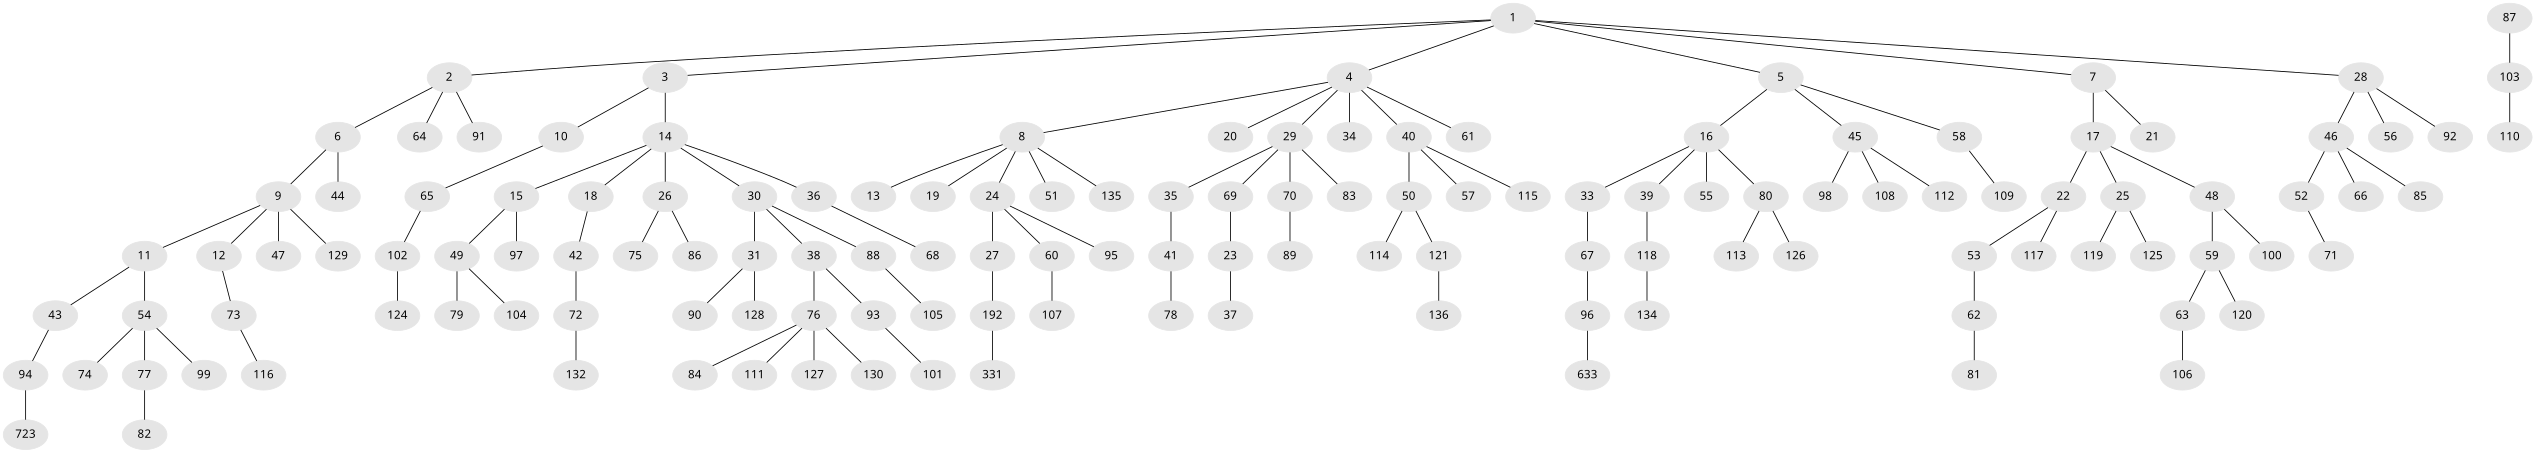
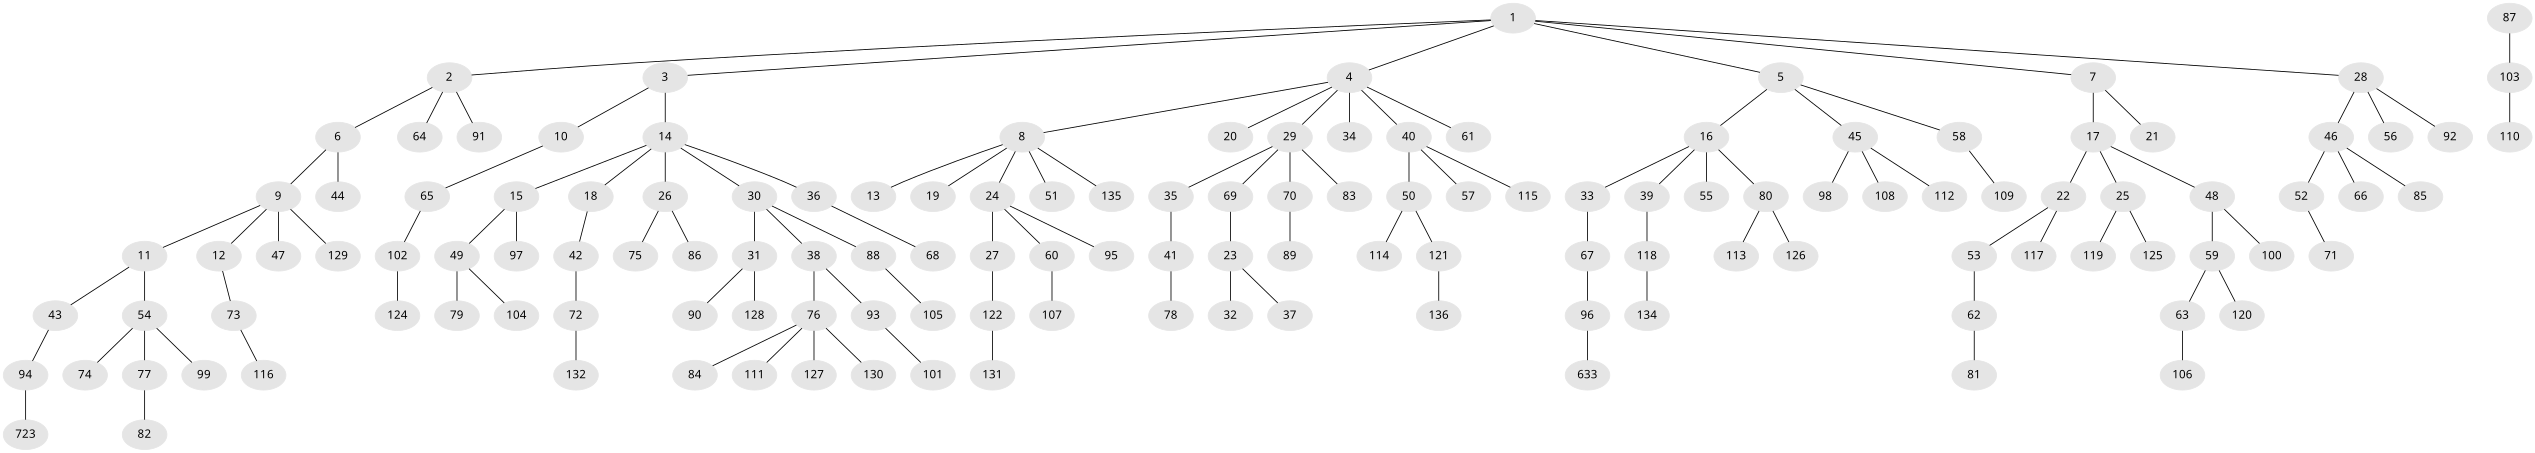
node "192": label "192" -> "122"
node "32": added
node "331": label "331" -> "131"
